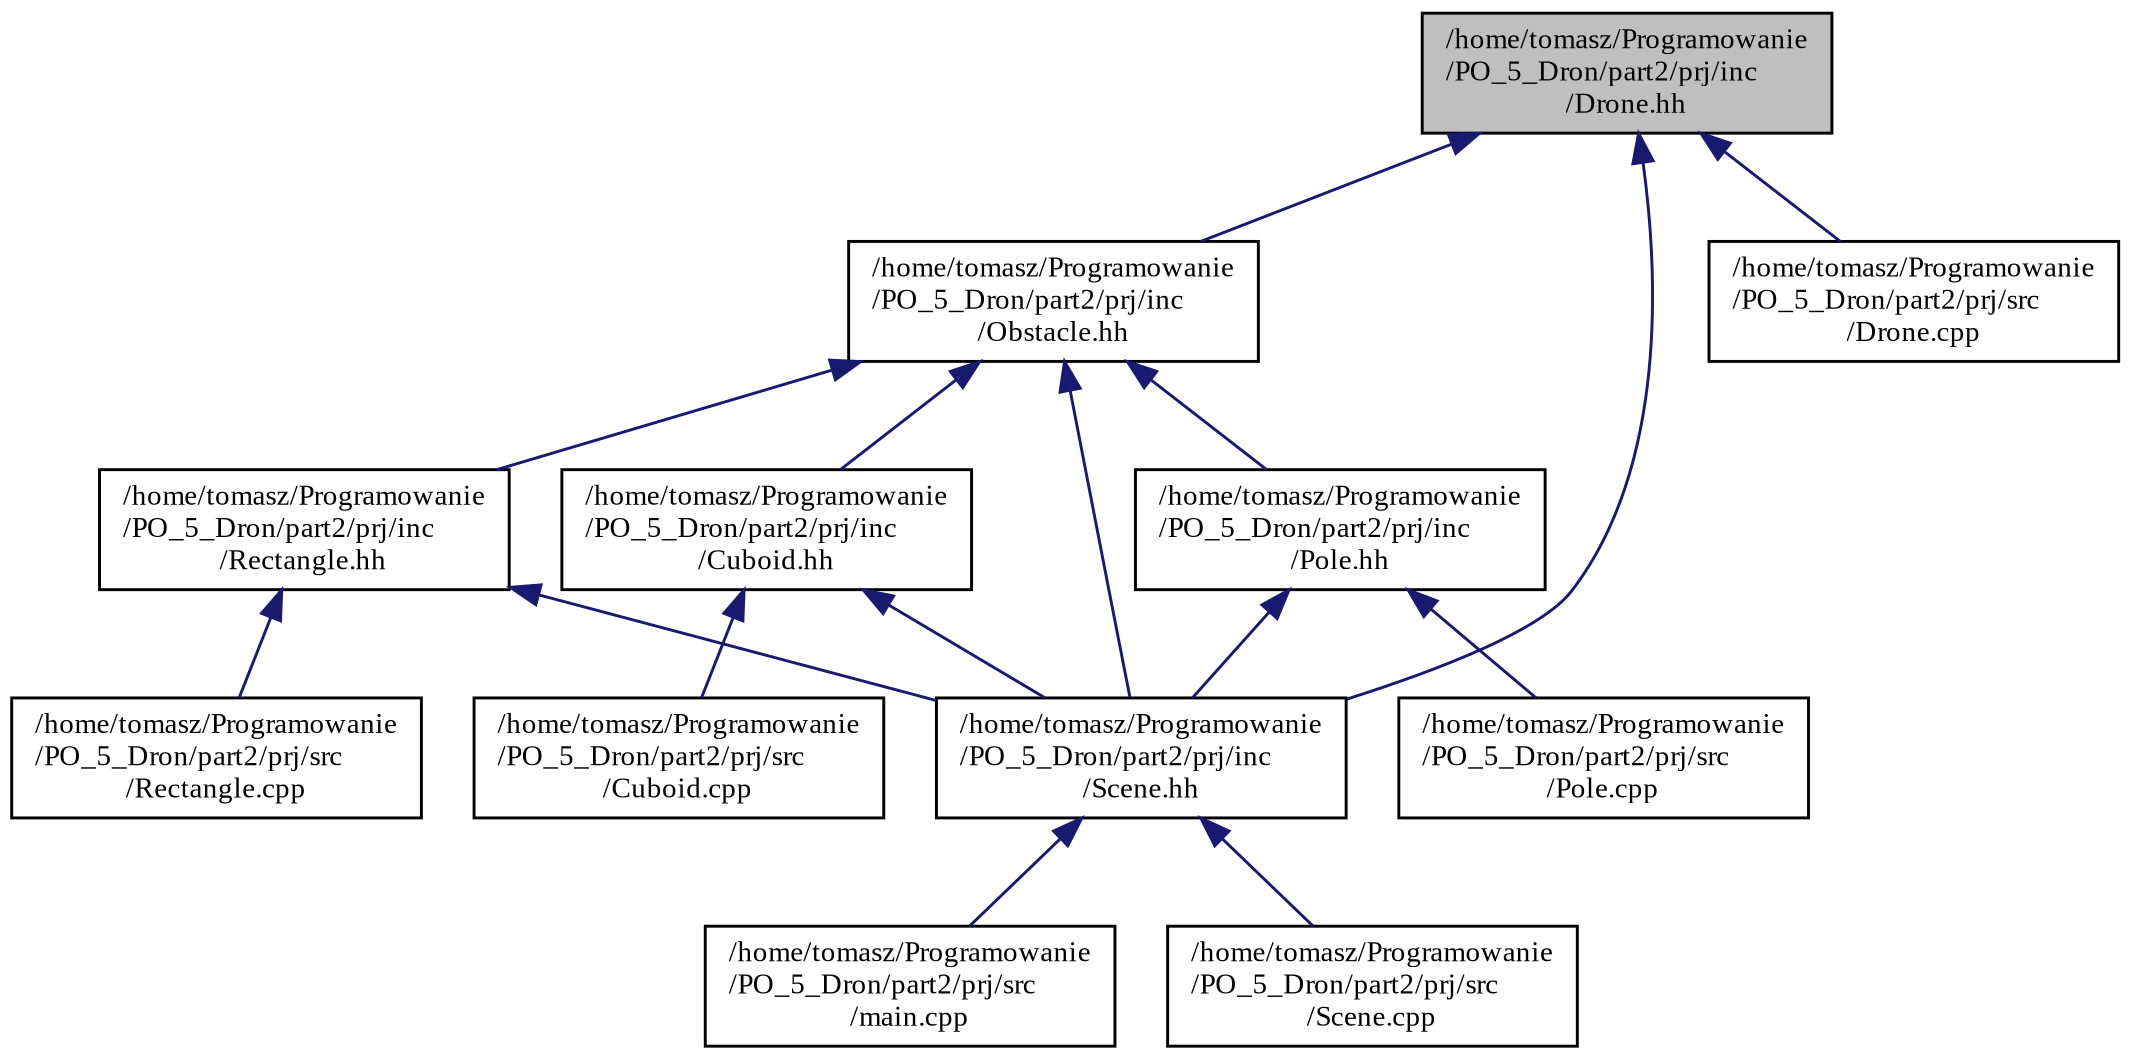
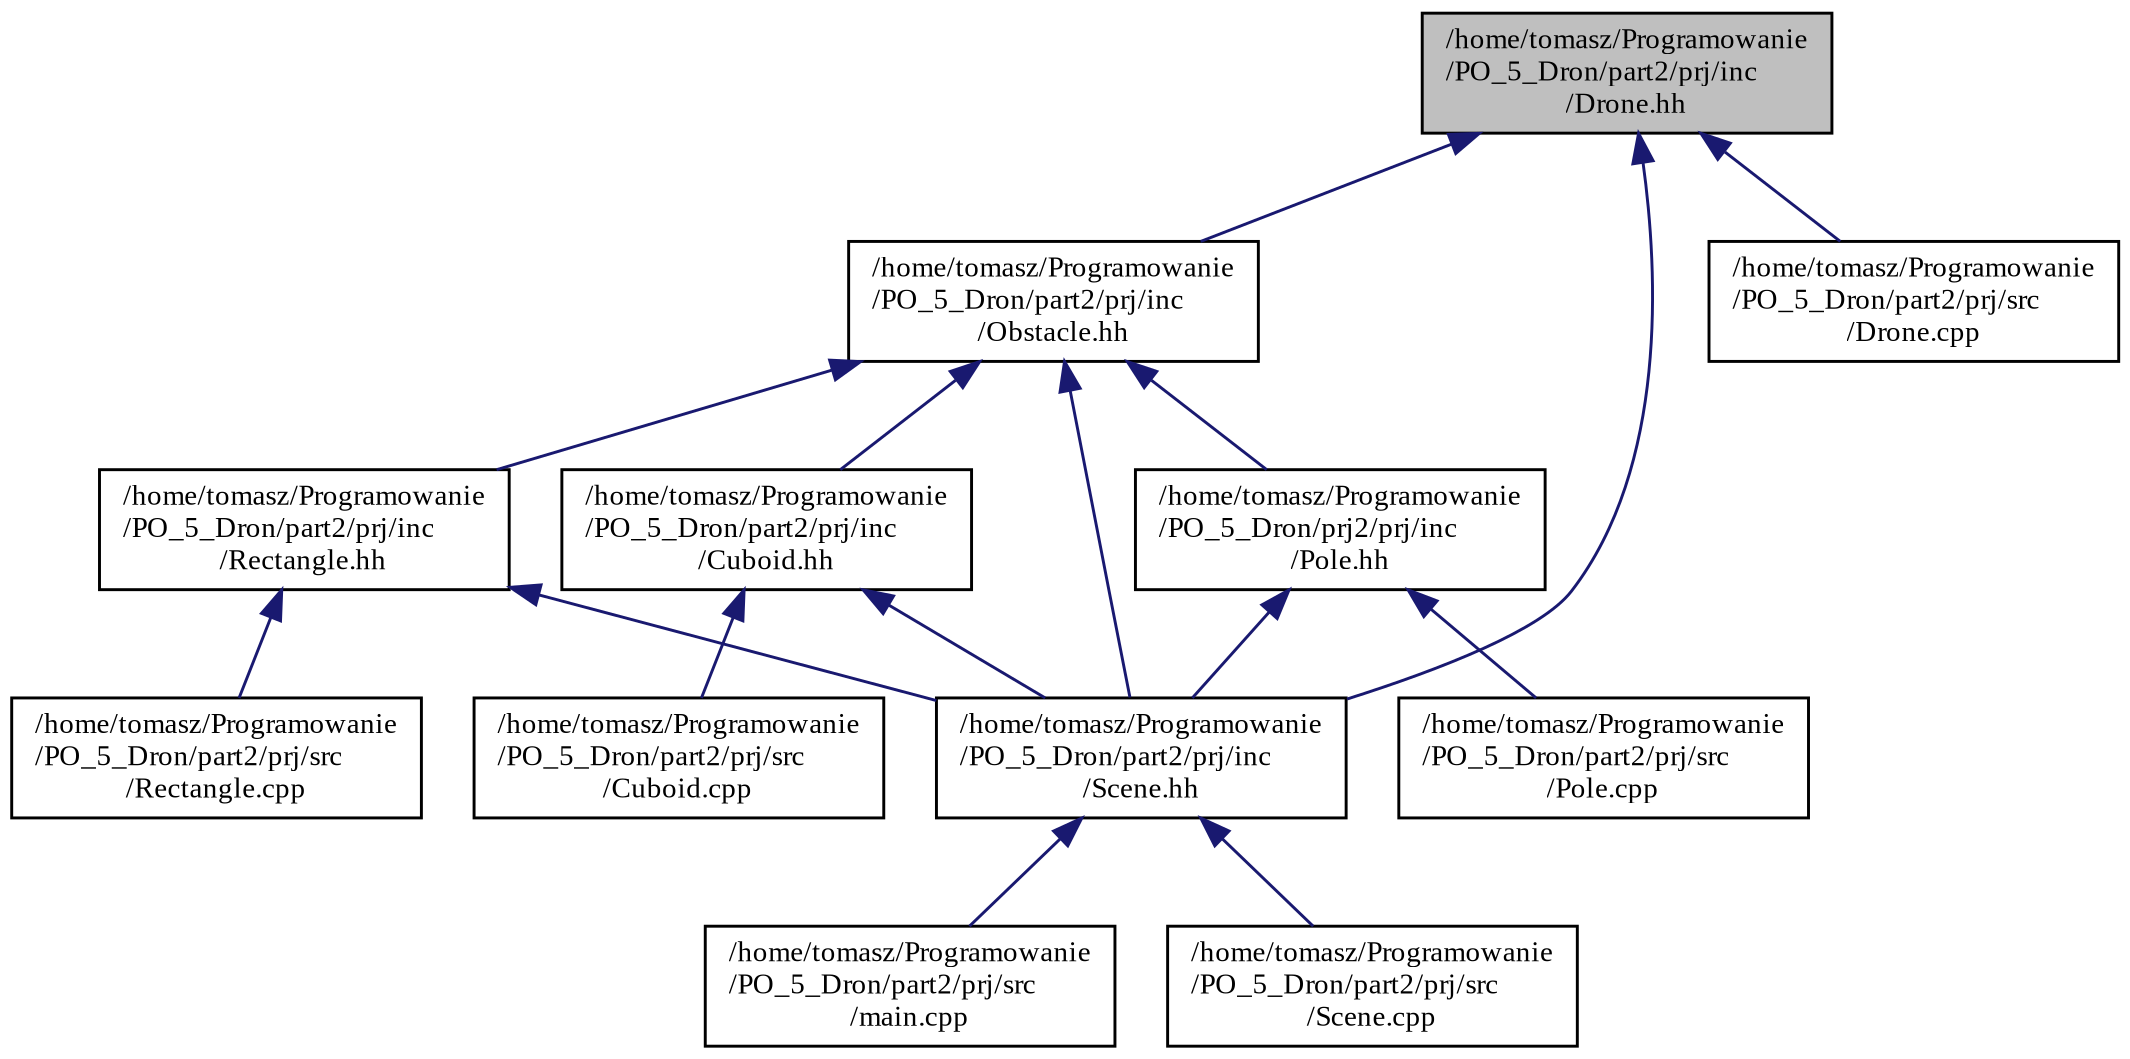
node "/home/tomasz/Programowanie /PO_5_Dron/part2/prj/inc /Pole.hh": label "/home/tomasz/Programowanie /PO_5_Dron/part2/prj/inc /Pole.hh" -> "/home/tomasz/Programowanie /PO_5_Dron/prj2/prj/inc /Pole.hh"
